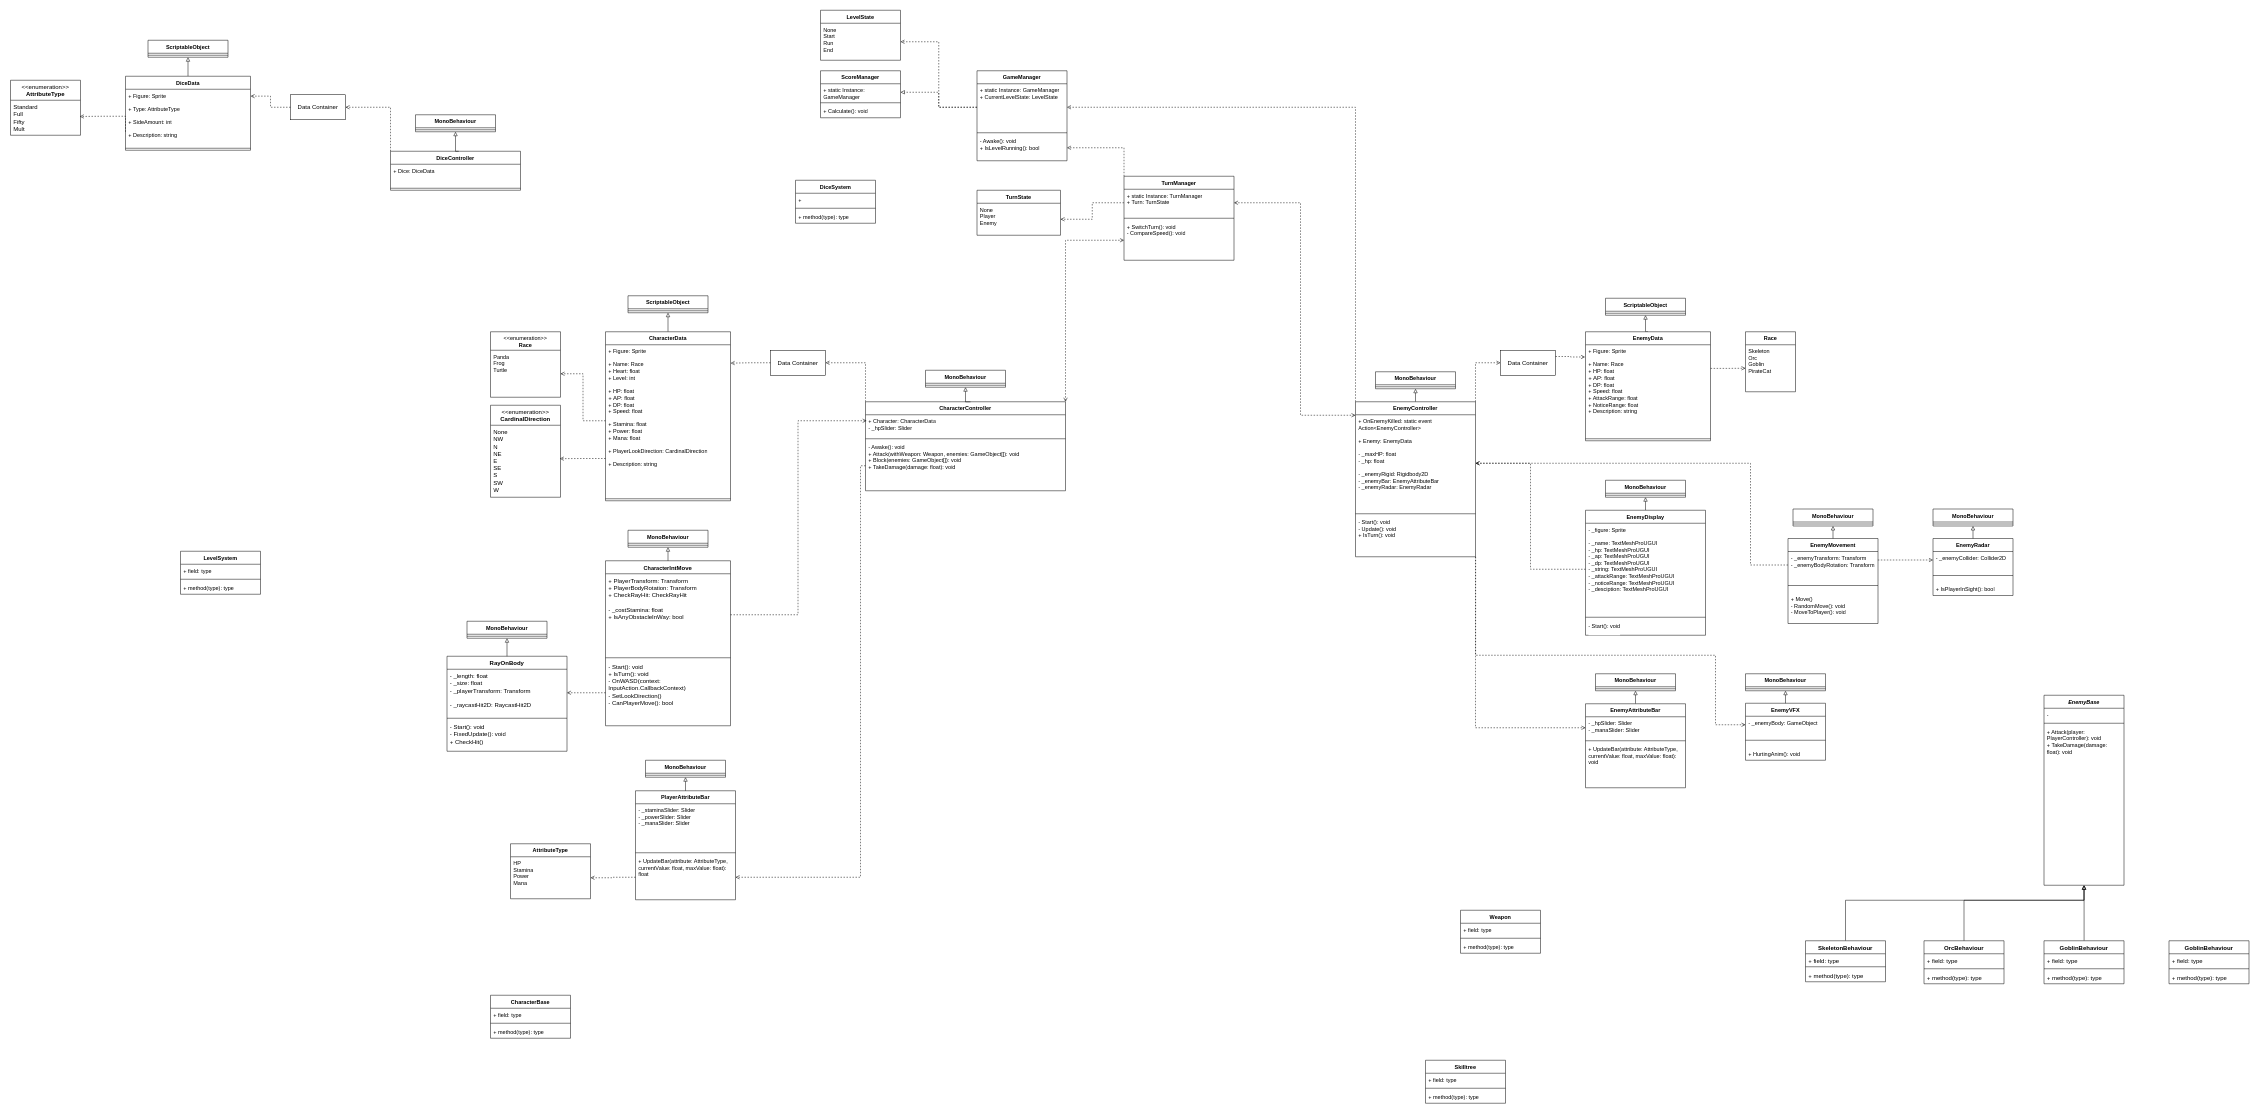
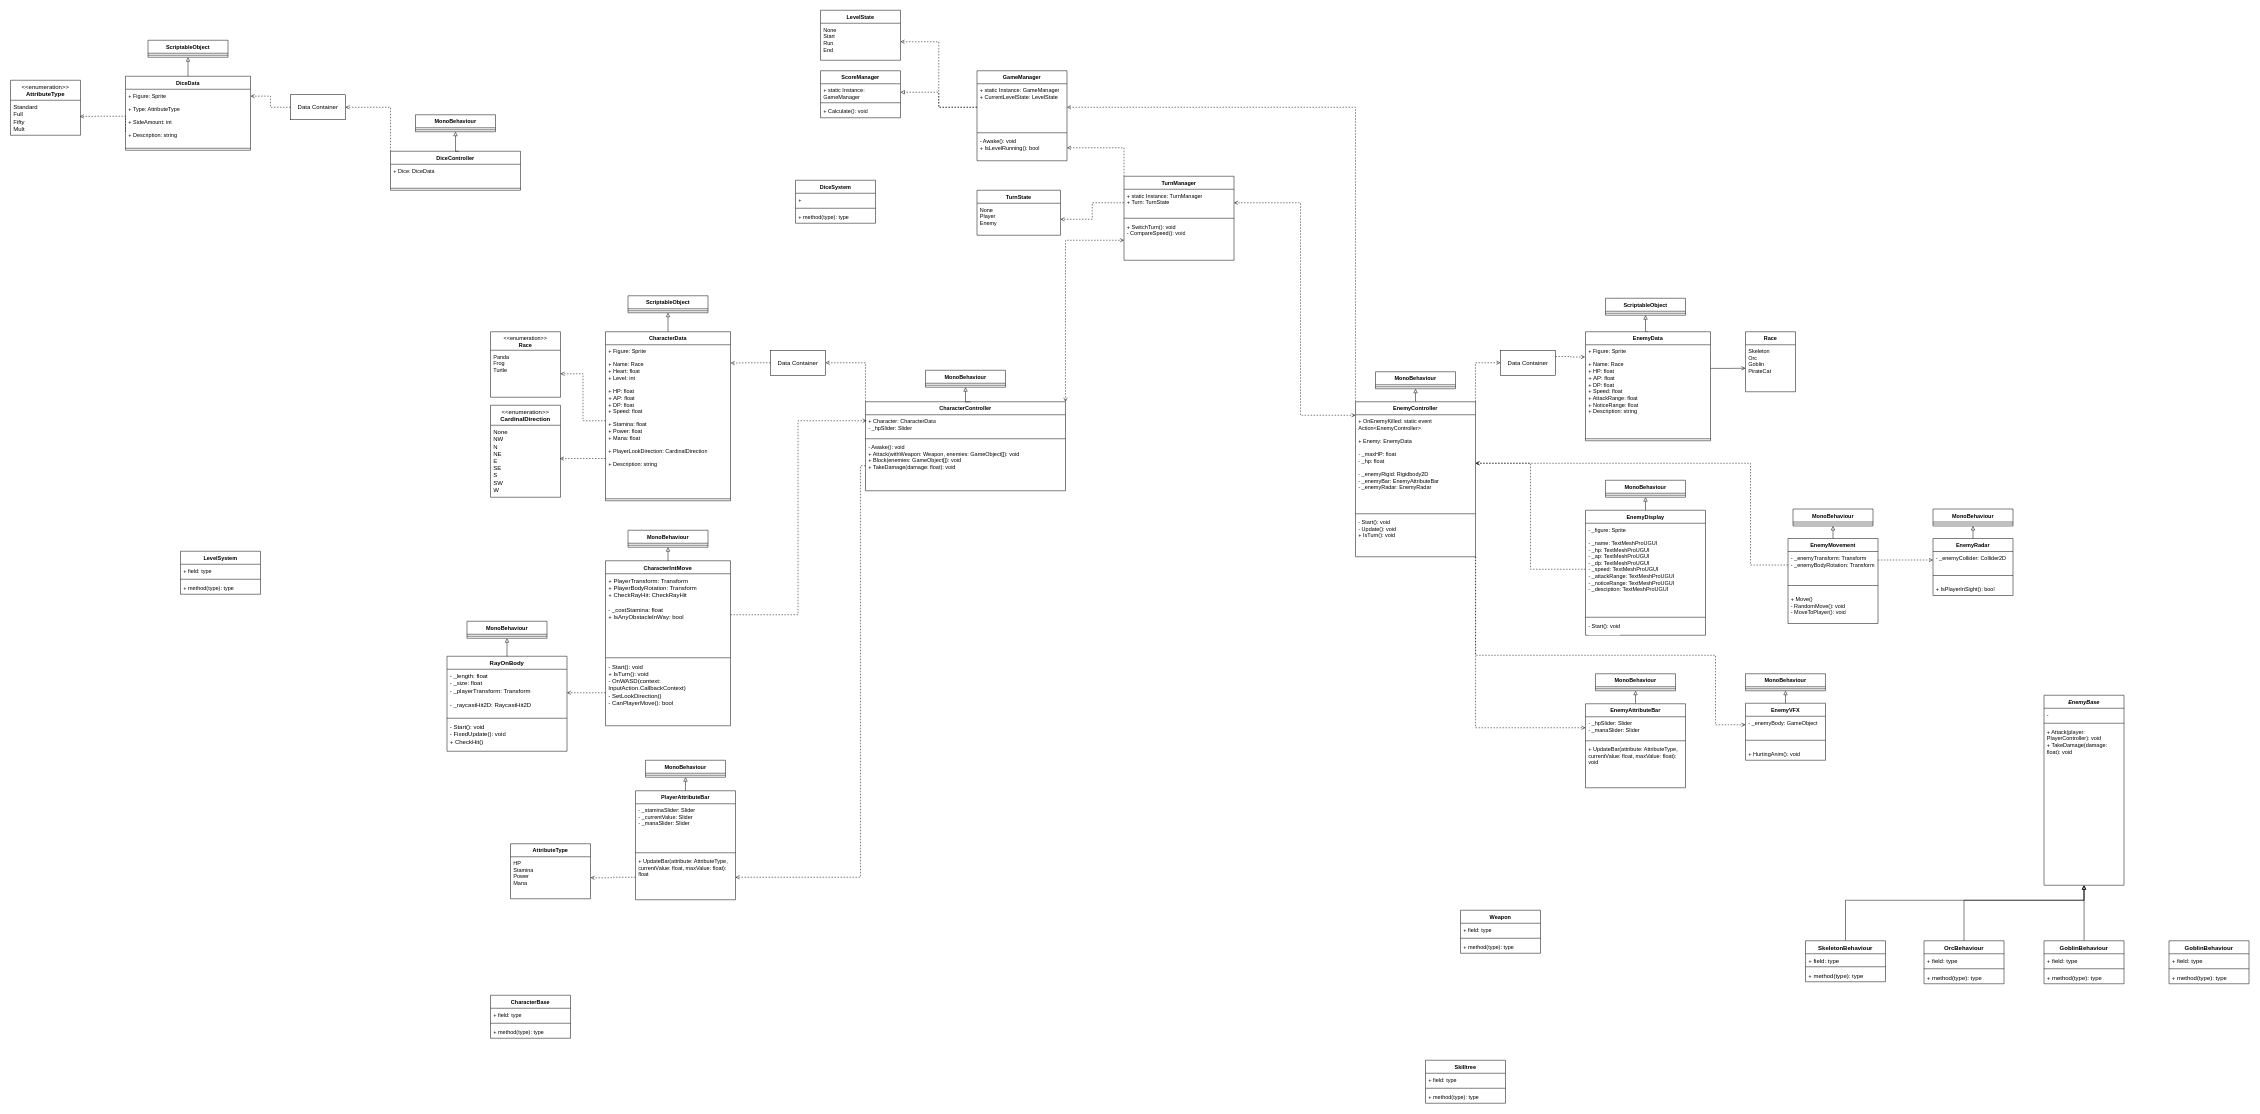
edge "+ Figure: Sprite + Name: Race + HP: float + AP: float + DP: float + Speed: float + AttackRange: float + NoticeRange: float + Description: string" -> "Skeleton Orc Goblin PirateCat": style dashed -> solid
node "- _figure: Sprite - _name: TextMeshProUGUI - _hp: TextMeshProUGUI - _ap: TextMeshProUGUI - _dp: TextMeshProUGUI - _string: TextMeshProUGUI - _attackRange: TextMeshProUGUI - _noticeRange: TextMeshProUGUI - _desciption: TextMeshProUGUI": label "- _figure: Sprite - _name: TextMeshProUGUI - _hp: TextMeshProUGUI - _ap: TextMeshProUGUI - _dp: TextMeshProUGUI - _string: TextMeshProUGUI - _attackRange: TextMeshProUGUI - _noticeRange: TextMeshProUGUI - _desciption: TextMeshProUGUI" -> "- _figure: Sprite - _name: TextMeshProUGUI - _hp: TextMeshProUGUI - _ap: TextMeshProUGUI - _dp: TextMeshProUGUI - _speed: TextMeshProUGUI - _attackRange: TextMeshProUGUI - _noticeRange: TextMeshProUGUI - _desciption: TextMeshProUGUI"
node "- _staminaSlider: Slider - _powerSlider: Slider - _manaSlider: Slider": label "- _staminaSlider: Slider - _powerSlider: Slider - _manaSlider: Slider" -> "- _staminaSlider: Slider - _currentValue: Slider - _manaSlider: Slider"
